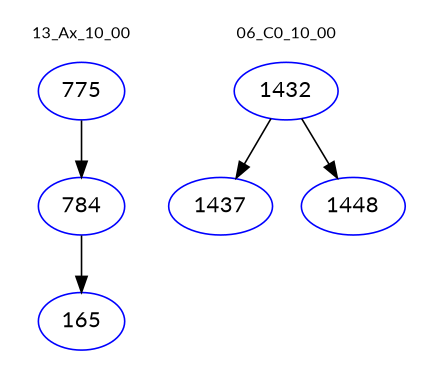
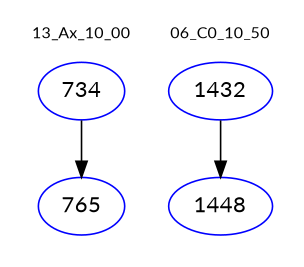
cluster "06_C0_10_00": label "06_C0_10_00" -> "06_C0_10_50"
node "775": removed
node "784": label "784" -> "734"
node "1437": removed
node "165": label "165" -> "765"
